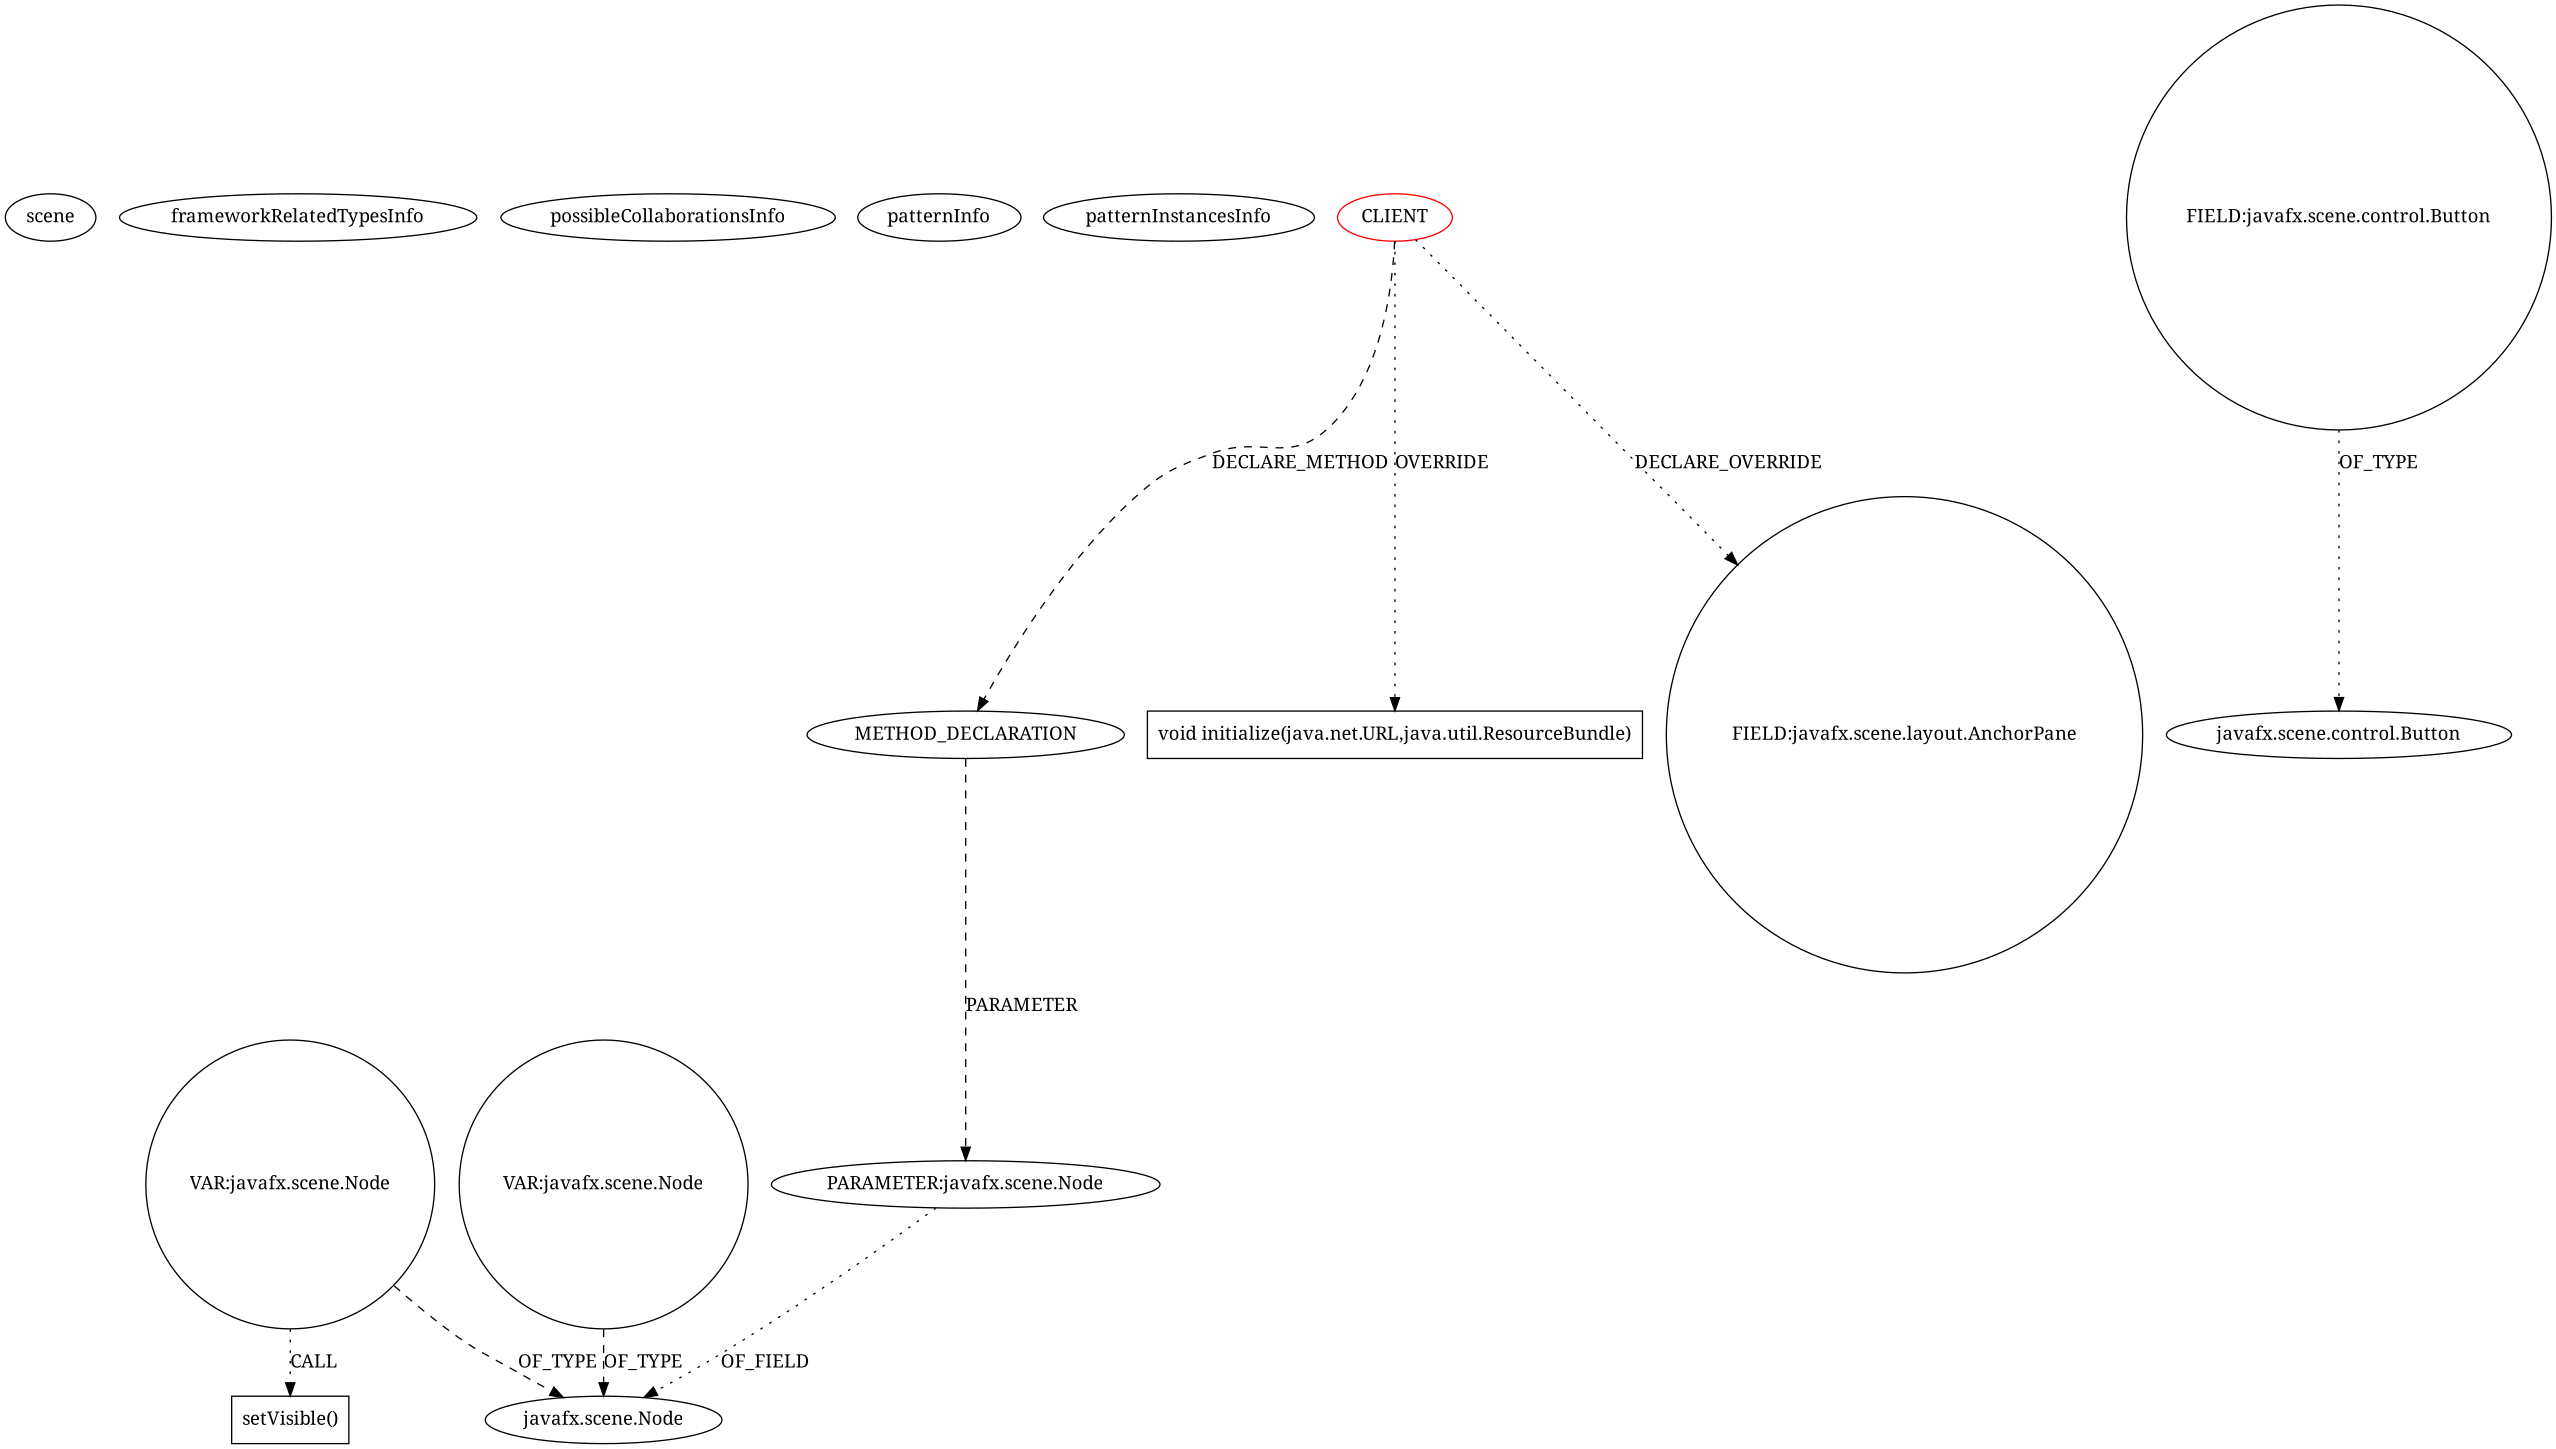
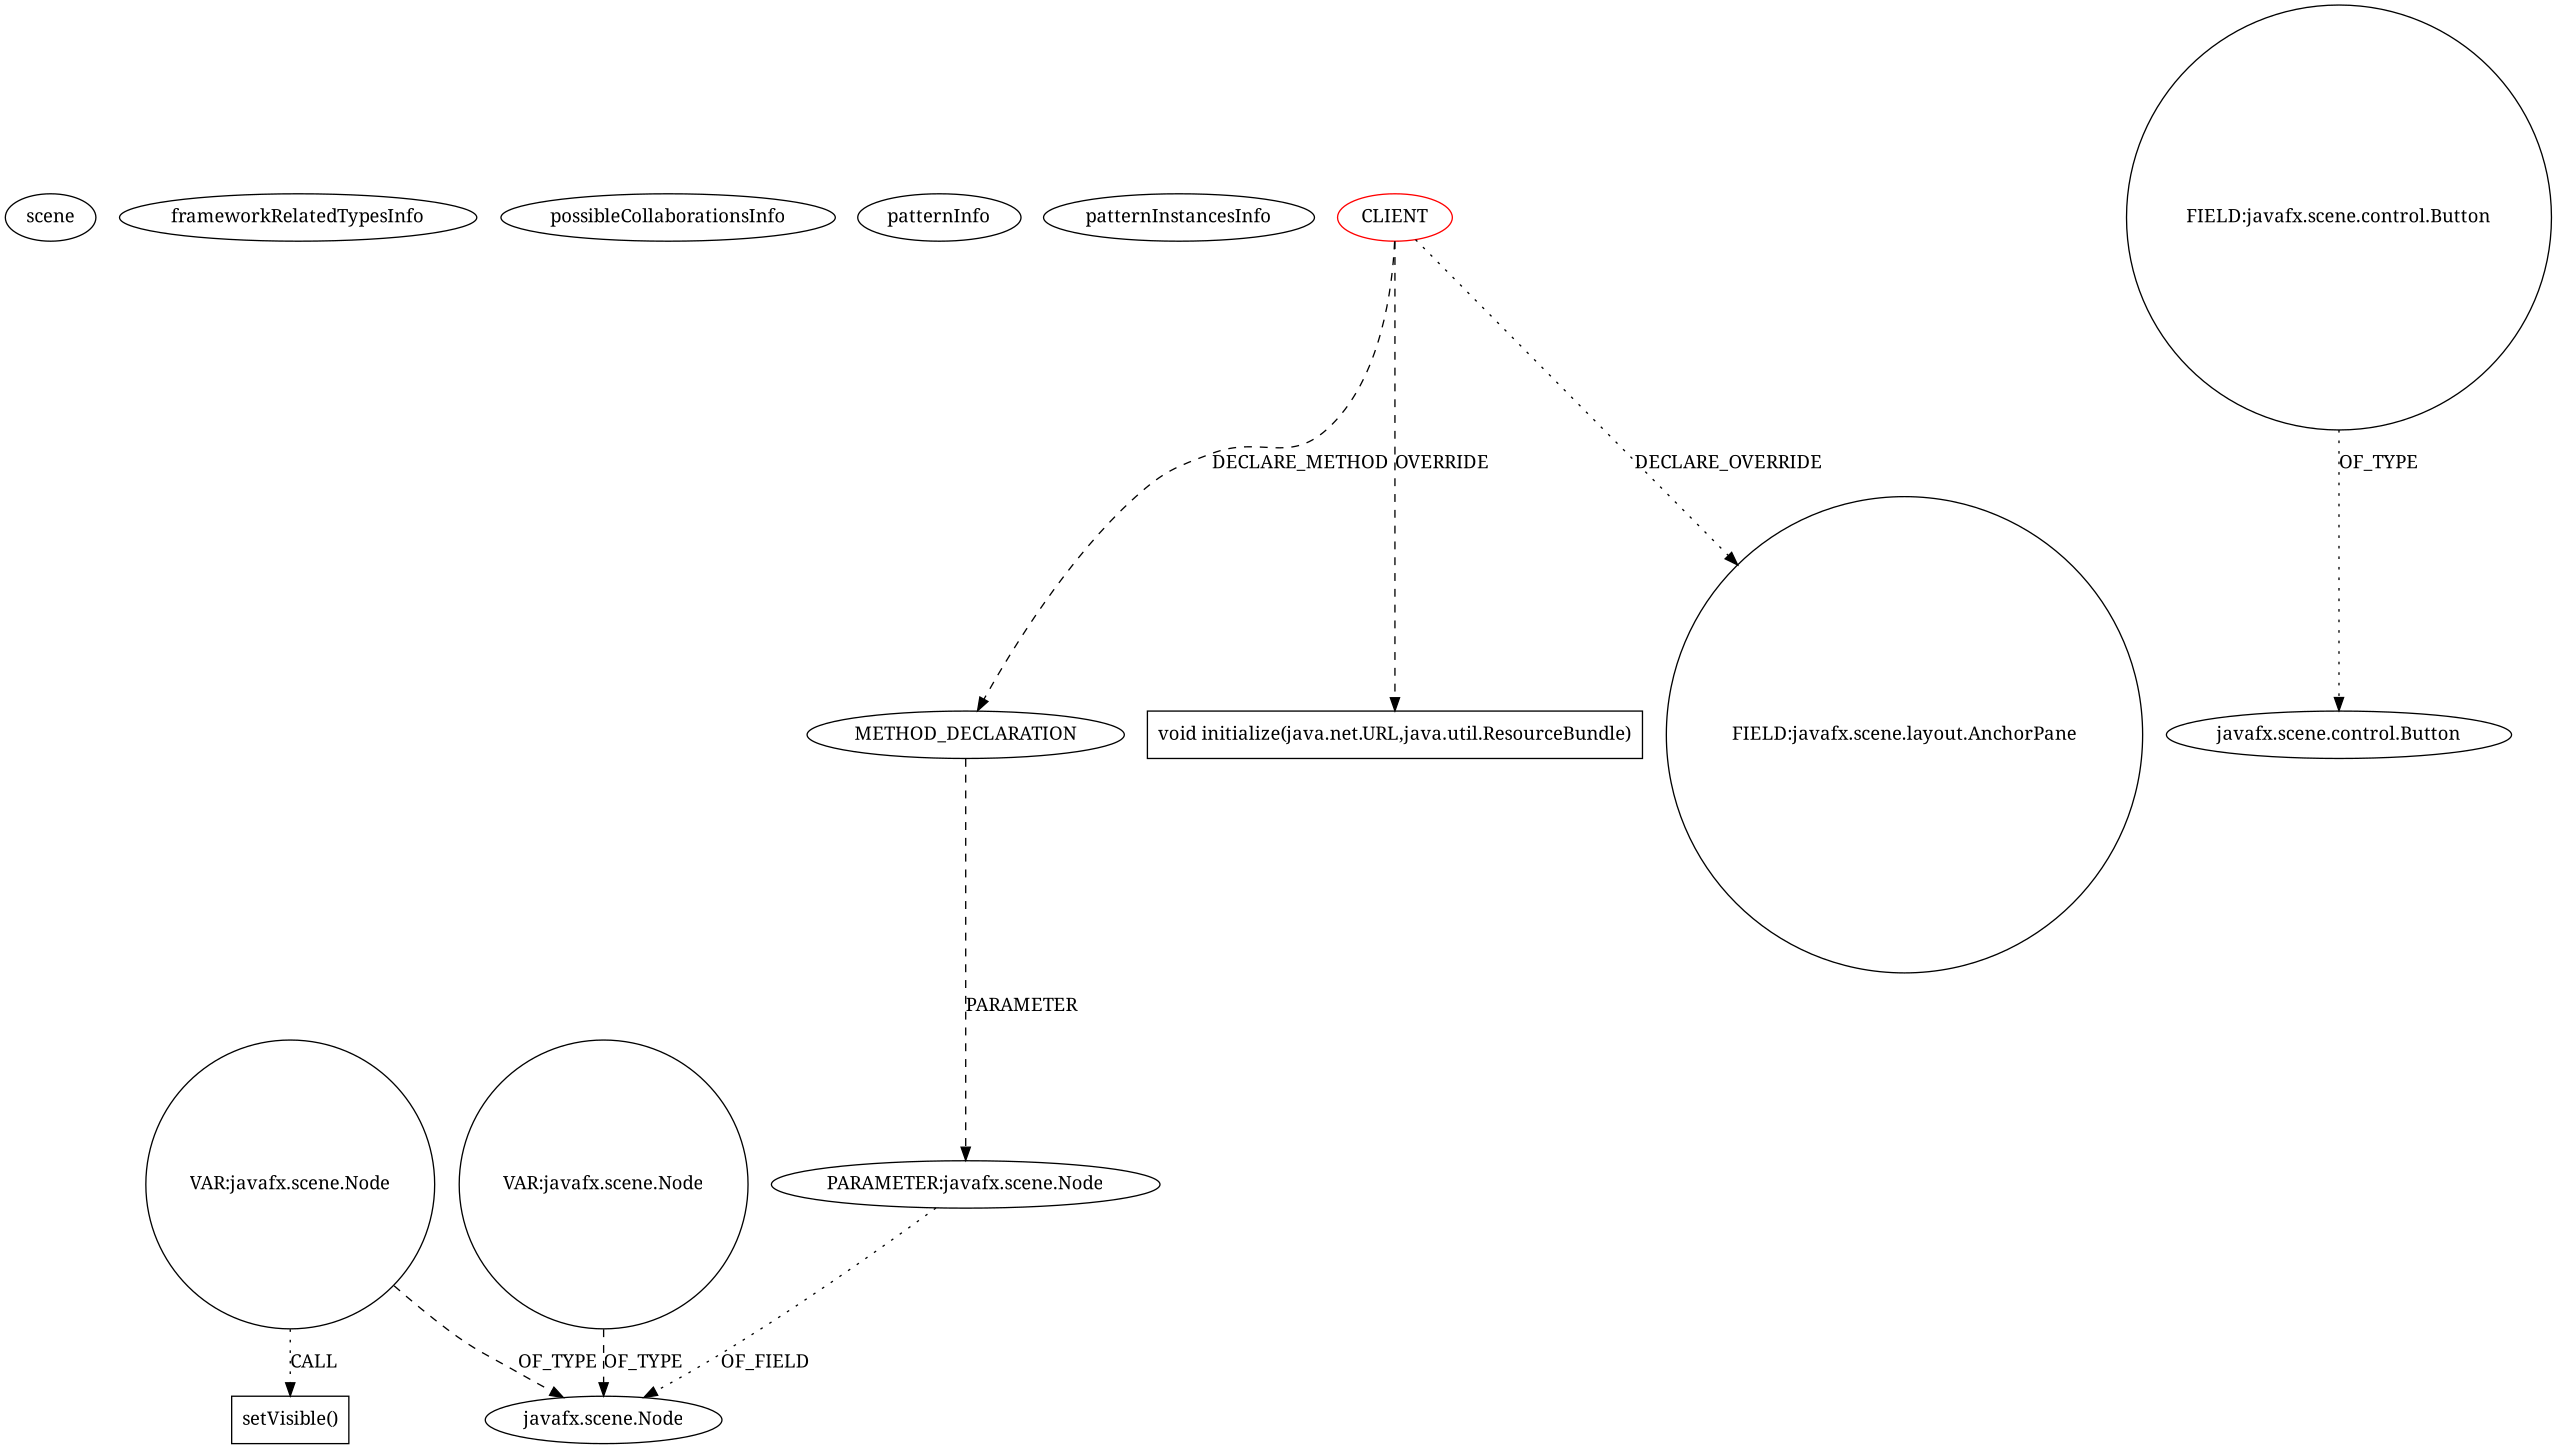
edge "CLIENT" -> "void initialize(java.net.URL,java.util.ResourceBundle)": style dotted -> dashed
